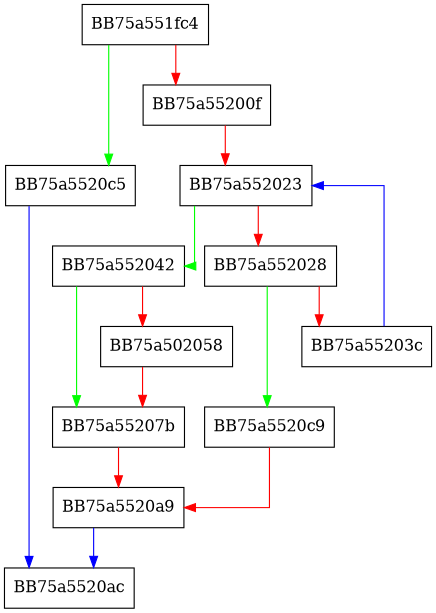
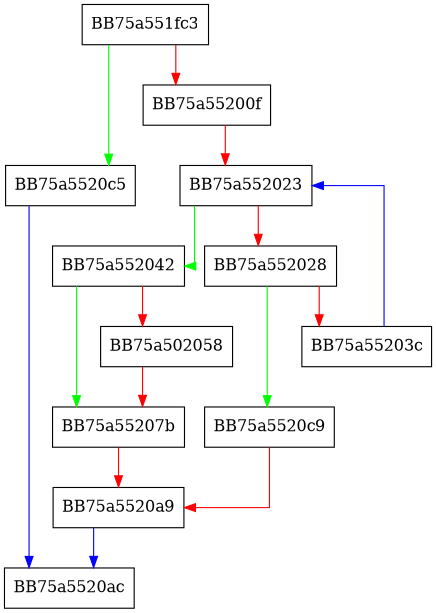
node "BB75a551fc4": label "BB75a551fc4" -> "BB75a551fc3"
